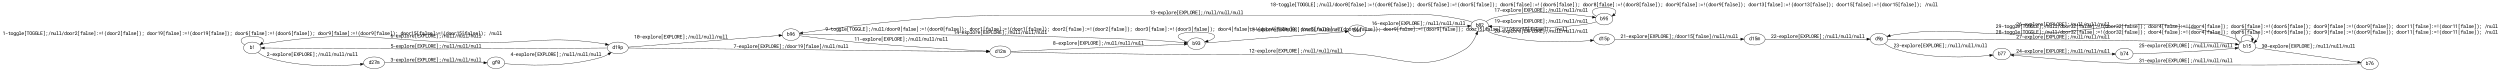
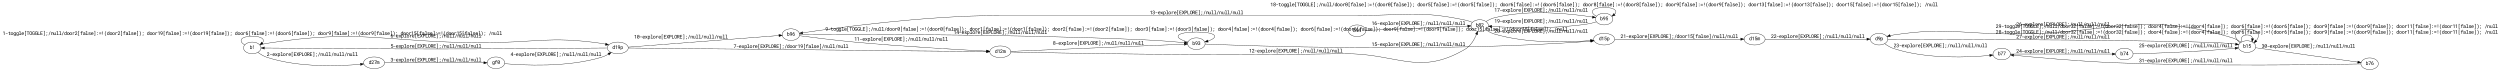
edge "b93" -> "b94": now "b93" -> "d15p"
